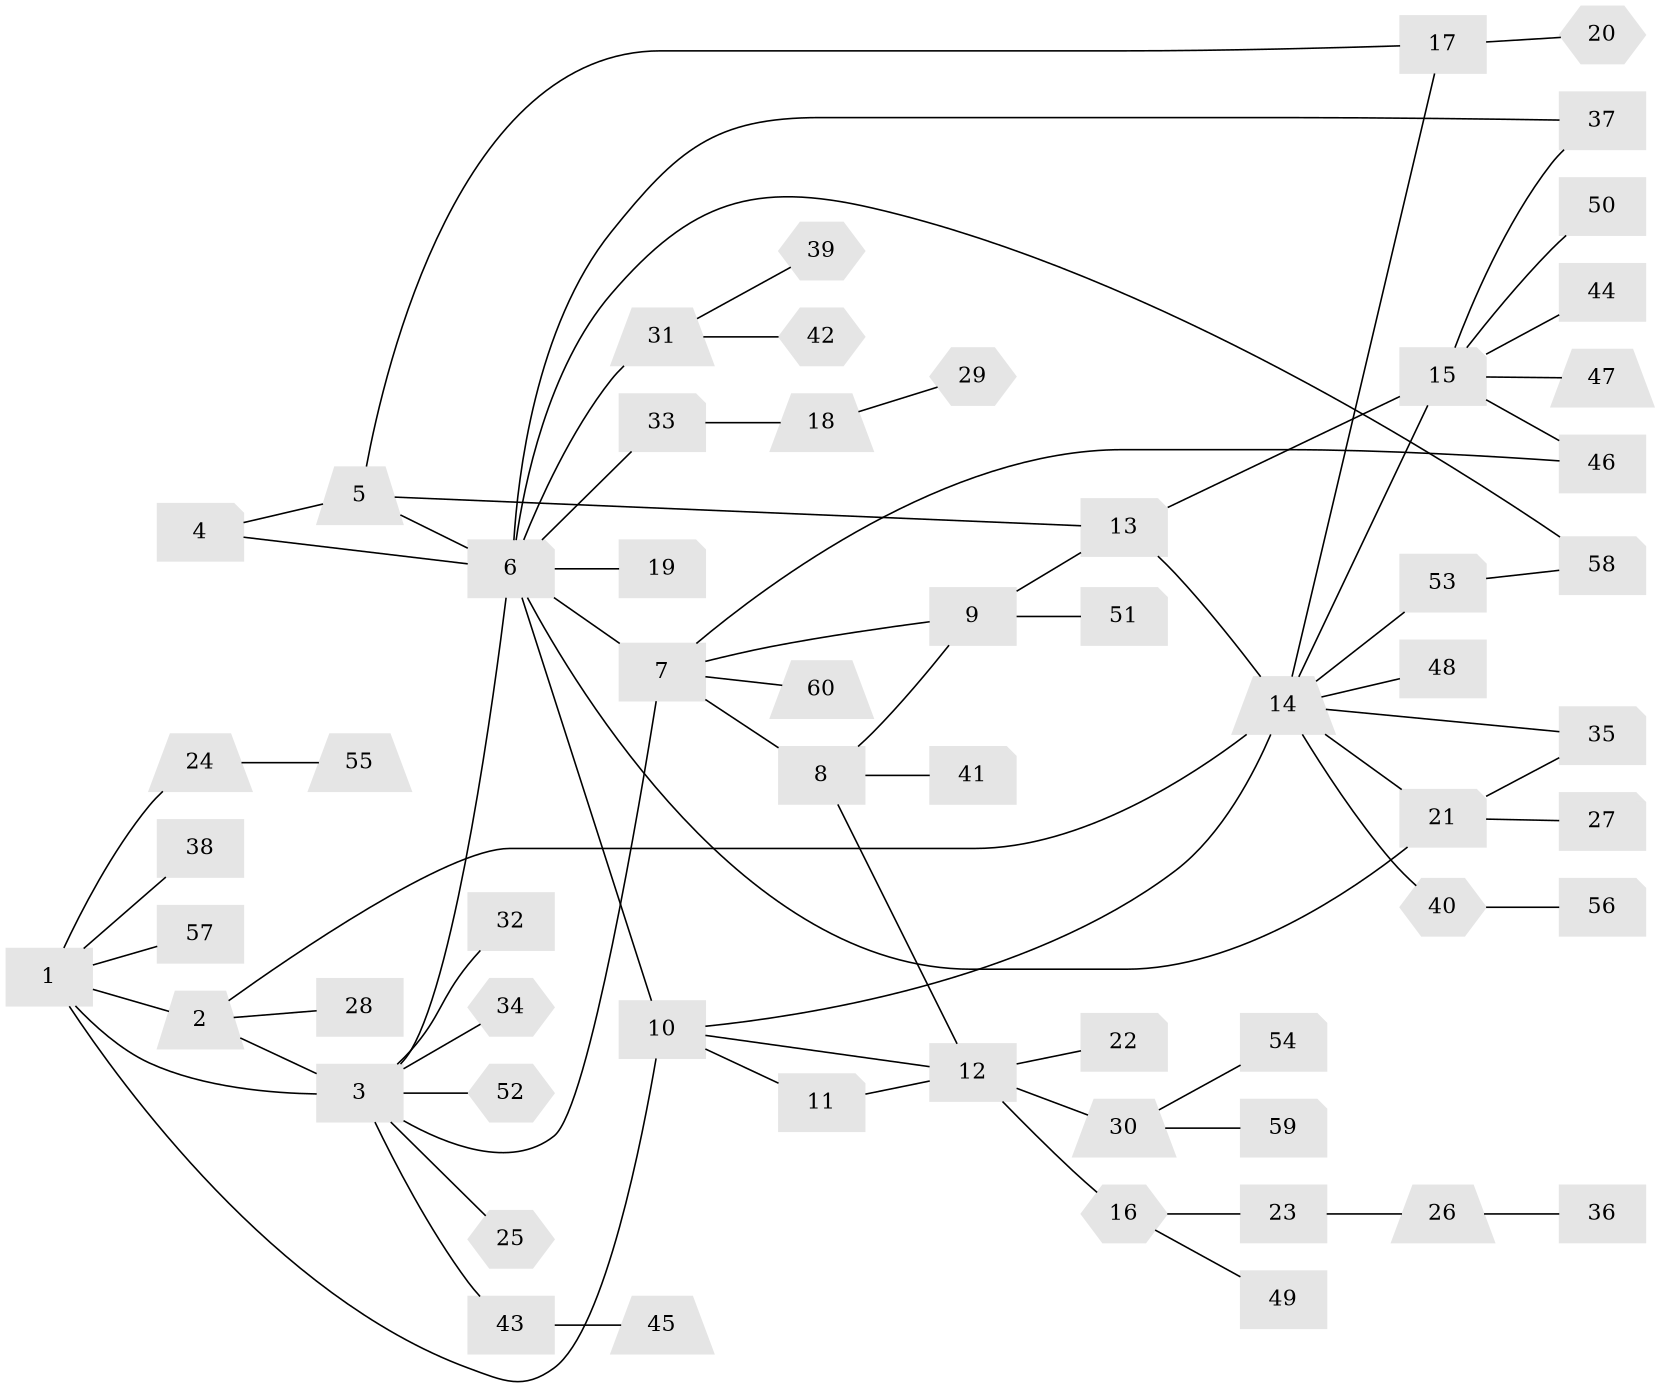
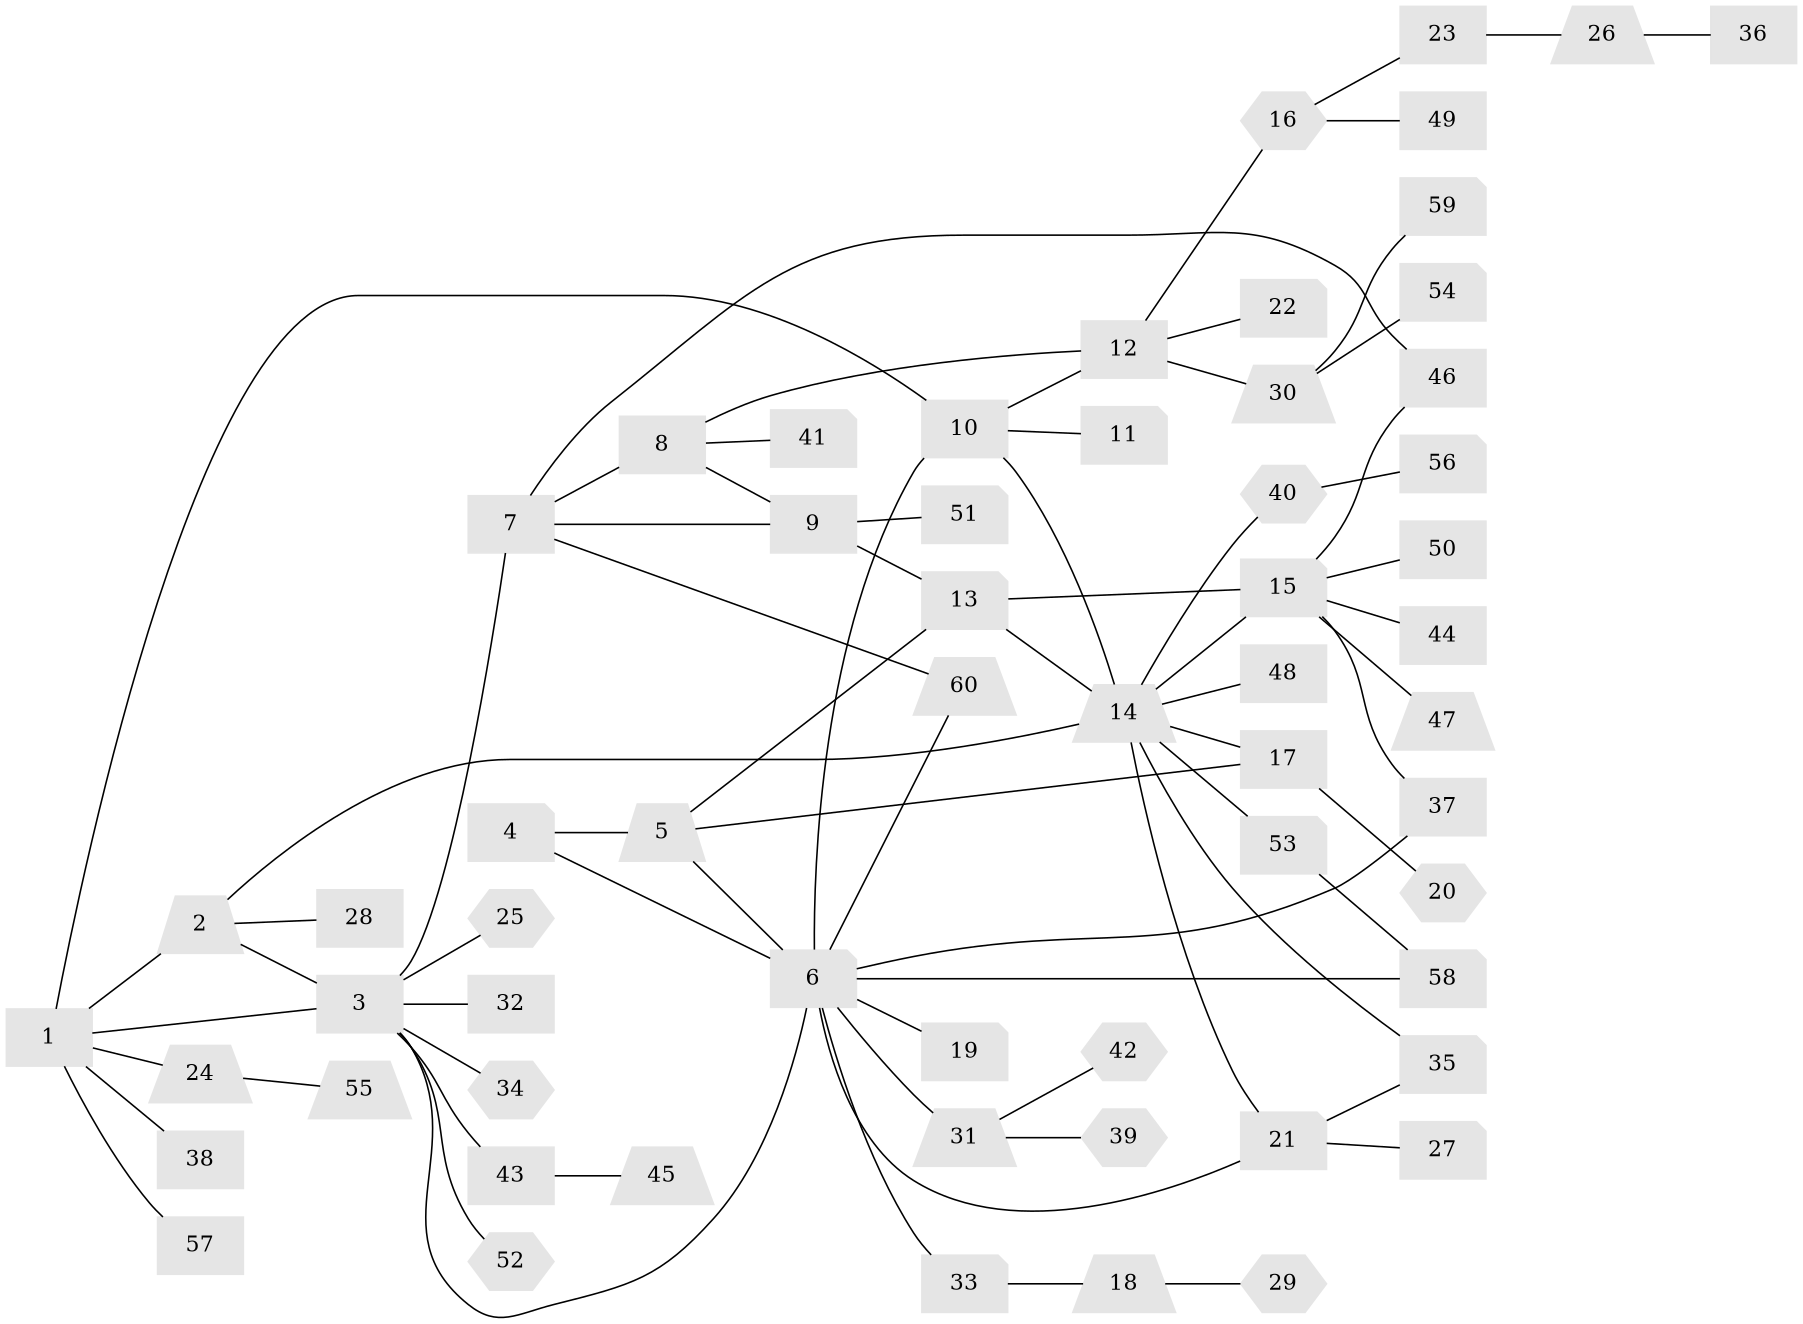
edge "6" -- "7": now "6" -- "60"
edge "12" -- "11": removed
